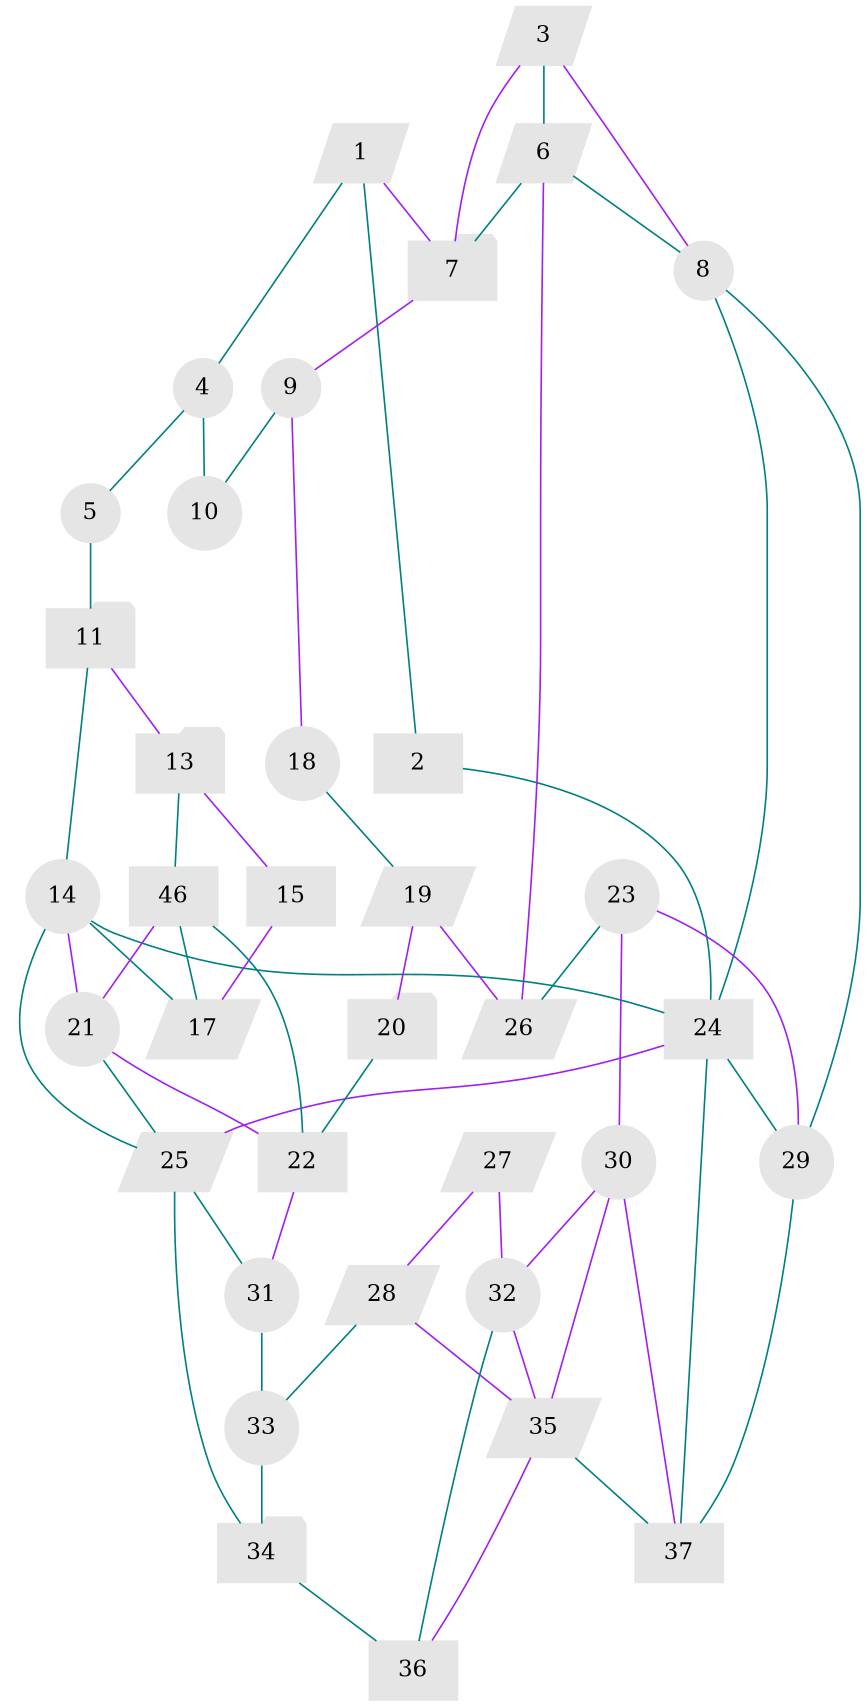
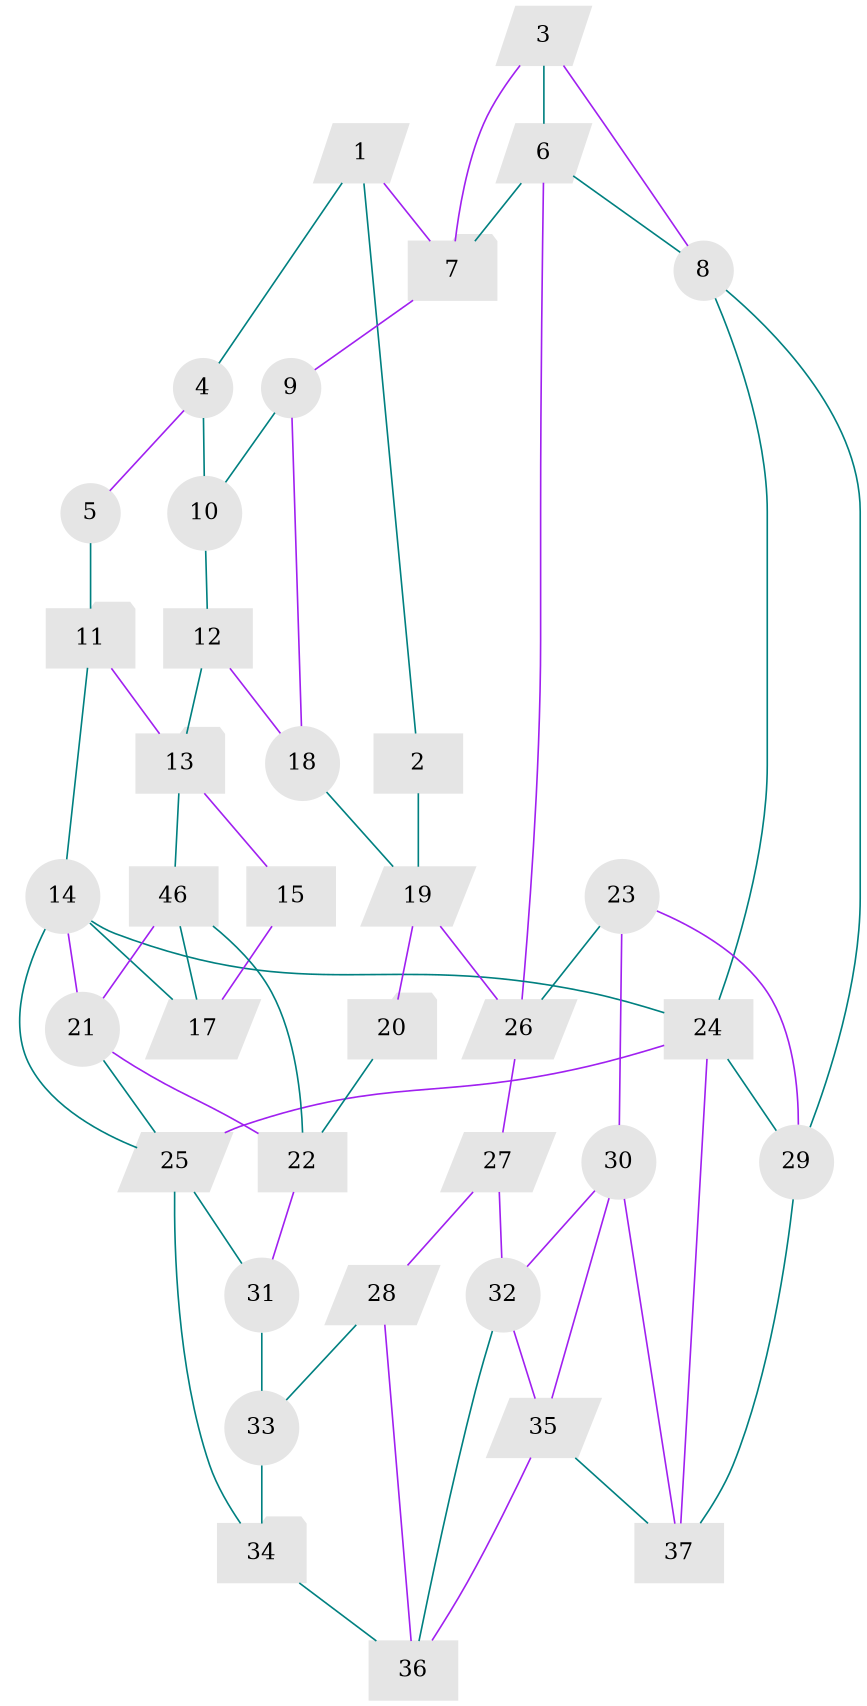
edge "4" -- "5": color teal -> purple
node "12": added
edge "2" -- "24": now "2" -- "19"
edge "26" -- "27": added
edge "24" -- "37": color teal -> purple
edge "28" -- "35": now "28" -- "36"
